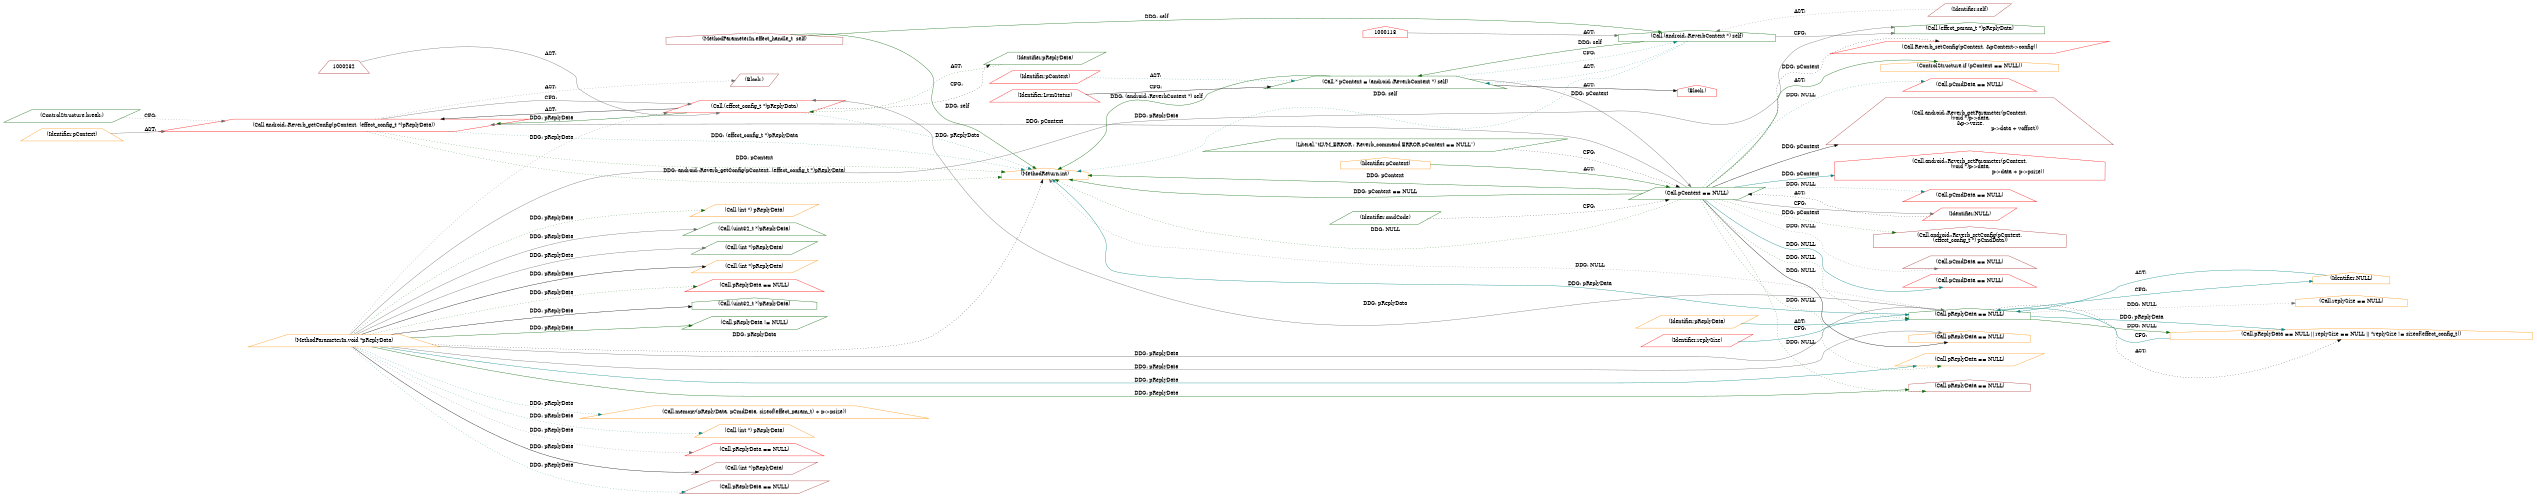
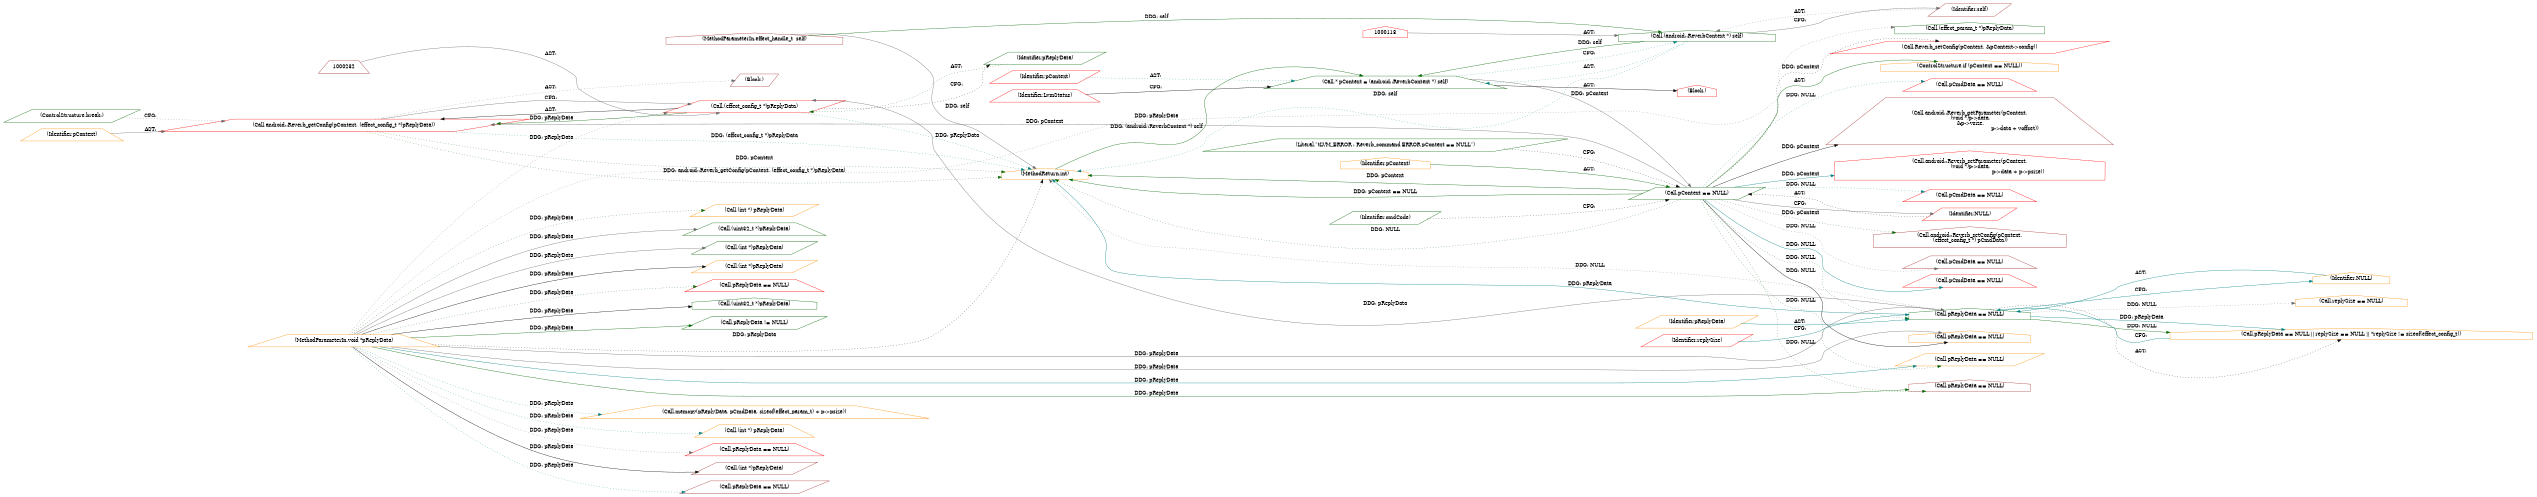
edge "(Call,(android::ReverbContext *) self)" -> "(Call,(effect_param_t *)pReplyData)": now "(Call,(android::ReverbContext *) self)" -> "(Identifier,self)"
edge "(MethodParameterIn,effect_handle_t  self)" -> "(MethodReturn,int)": color darkgreen -> gray40
edge "(Call,* pContext = (android::ReverbContext *) self)" -> "(MethodReturn,int)": reversed
edge "(MethodParameterIn,void *pReplyData)" -> "(Call,(effect_param_t *)pReplyData)": style solid -> dotted
